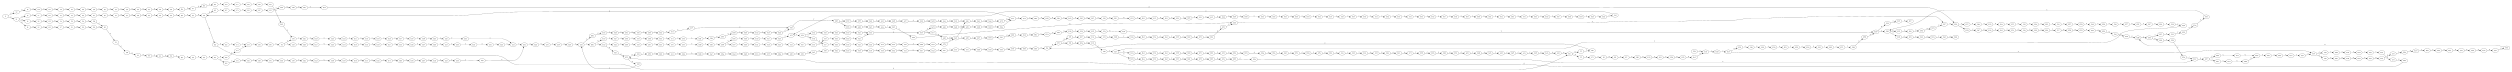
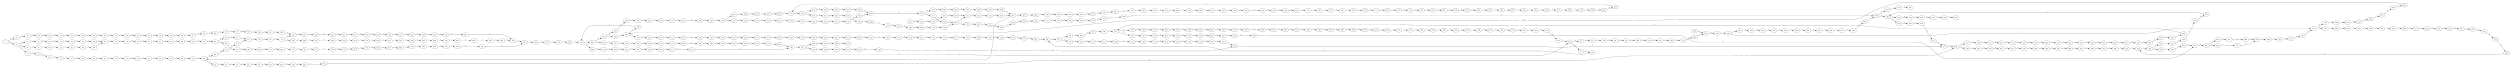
node "S420": removed
